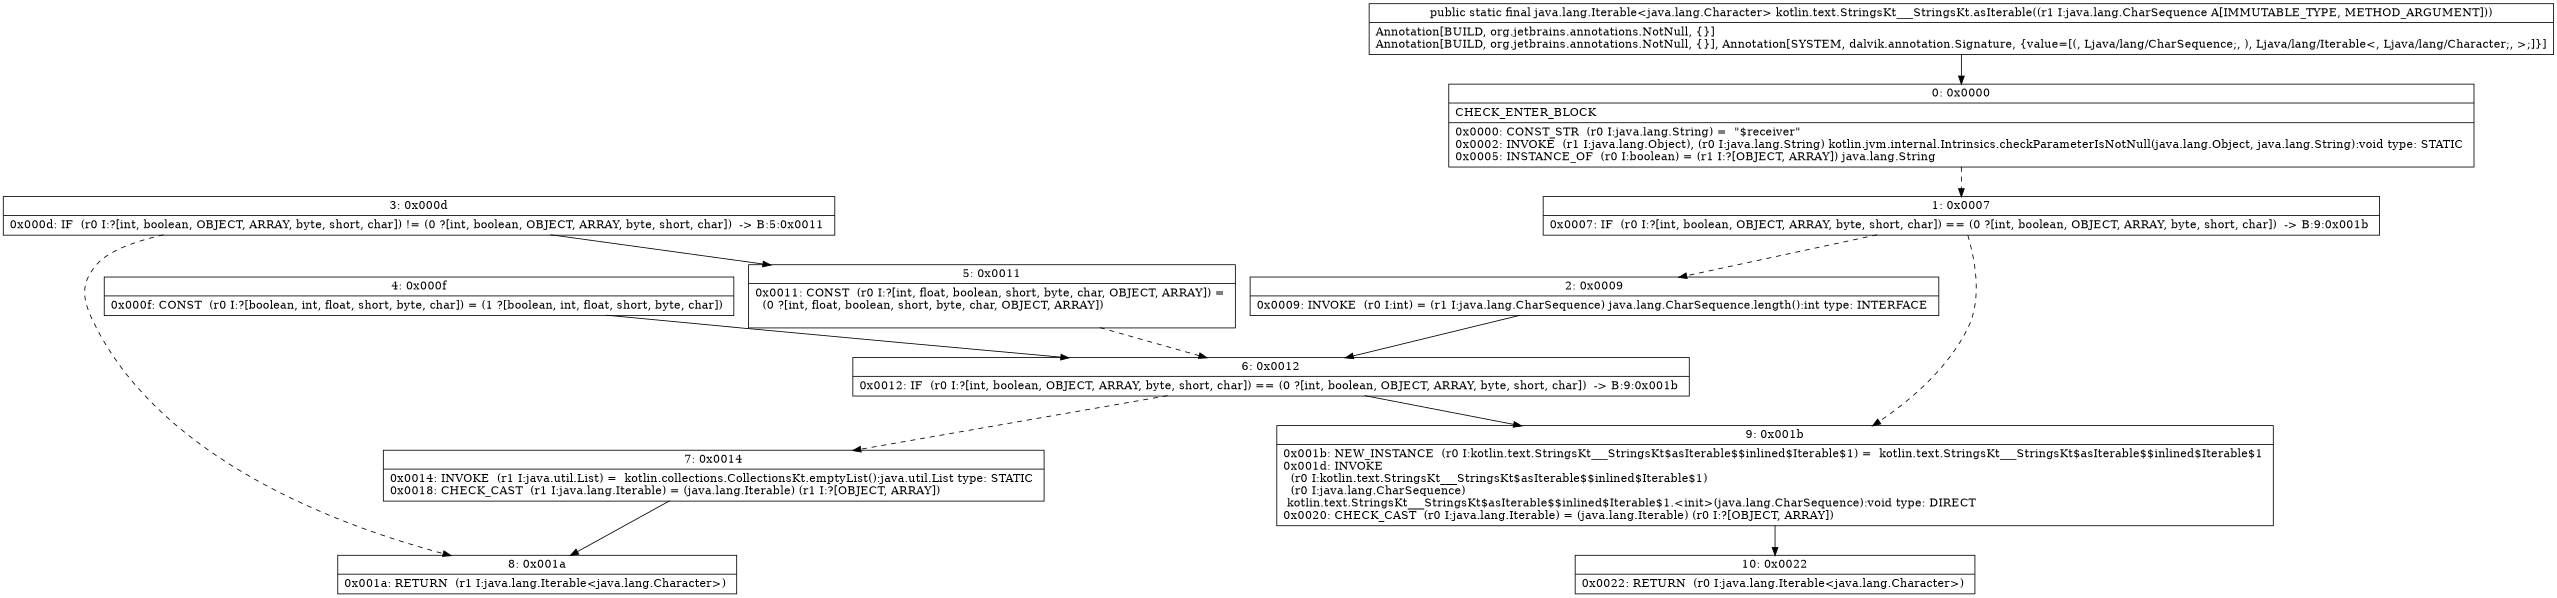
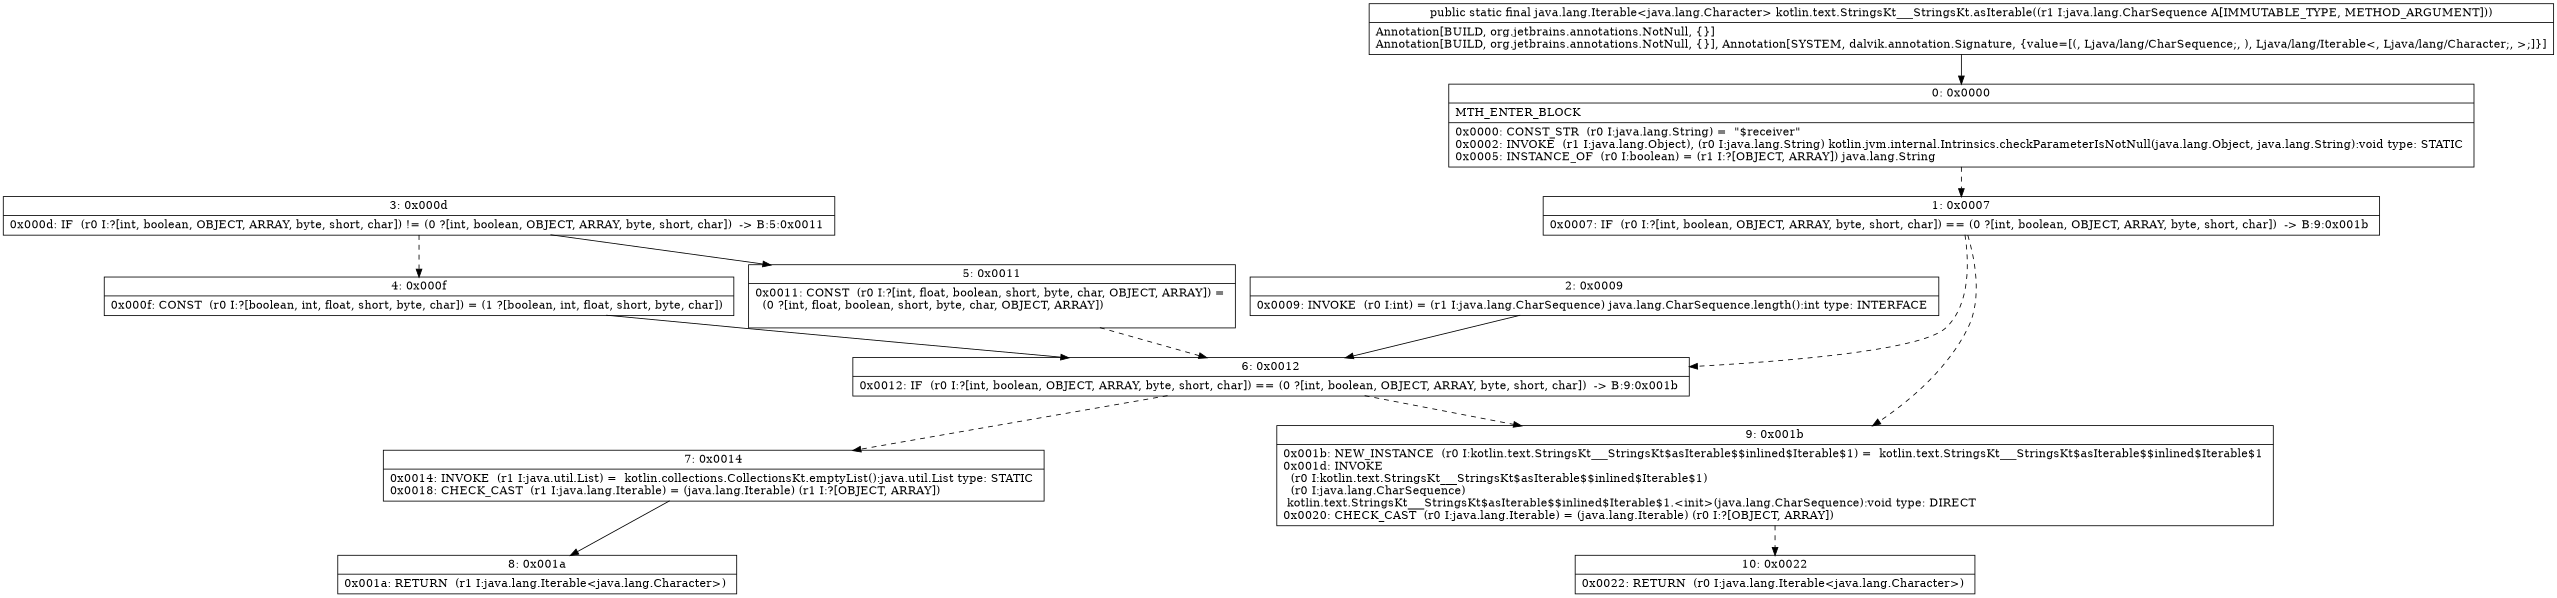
node "0: 0x0000": text "CHECK_ENTER_BLOCK" -> "MTH_ENTER_BLOCK"
edge "1: 0x0007" -> "2: 0x0009": now "1: 0x0007" -> "6: 0x0012"
edge "6: 0x0012" -> "9: 0x001b": style solid -> dashed
edge "3: 0x000d" -> "8: 0x001a": now "3: 0x000d" -> "4: 0x000f"
edge "9: 0x001b" -> "10: 0x0022": style solid -> dashed
